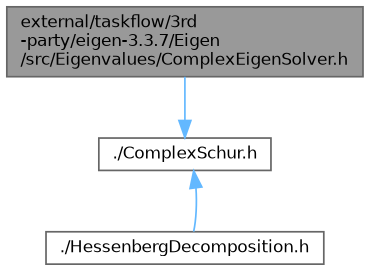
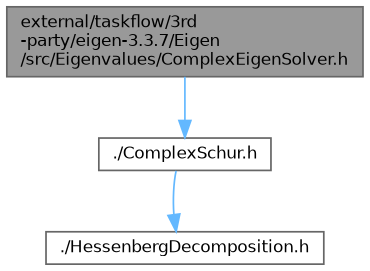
edge "./HessenbergDecomposition.h" -> "./ComplexSchur.h": reversed
